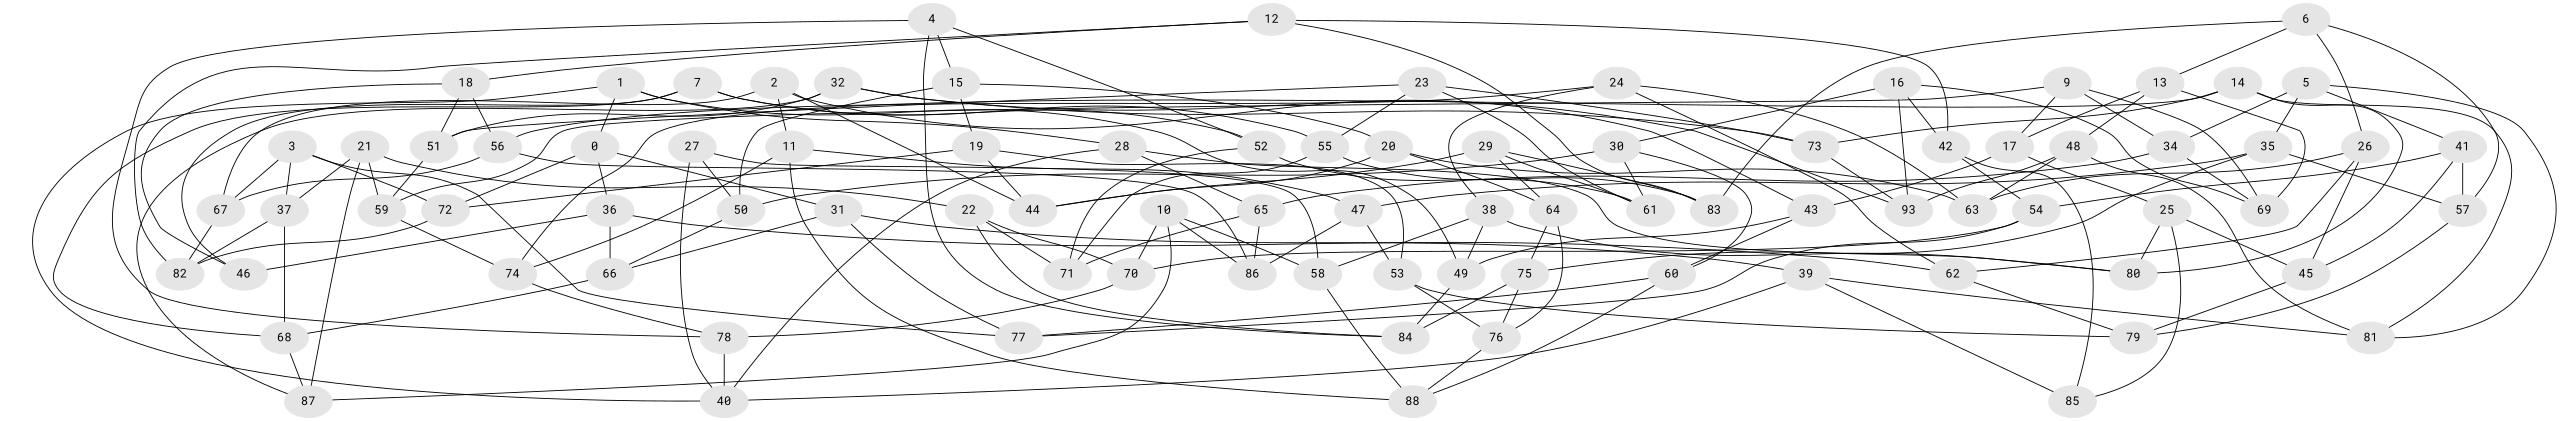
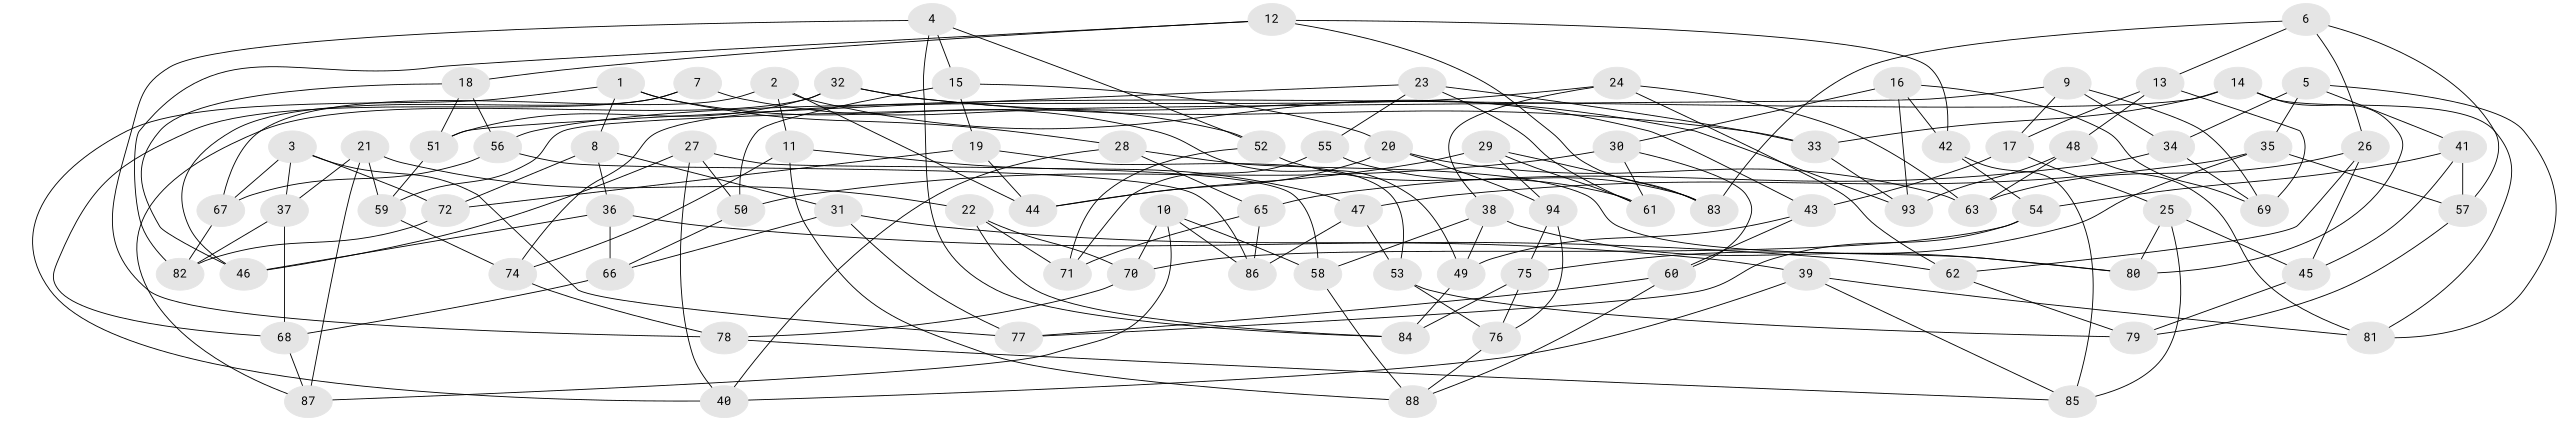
edge "7" -- "55": removed
node "0": label "0" -> "8"
node "73": label "73" -> "33"
node "64": label "64" -> "94"
edge "27" -- "46": added
edge "78" -- "40": now "78" -- "85"
